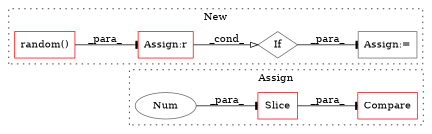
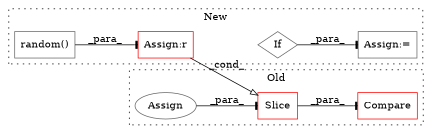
node "random()": color red -> gray40
edge "Assign:r" -> "If": now "Assign:r" -> "Slice"
cluster "Assign": label "Assign" -> "Old"
node "Num": label "Num" -> "Assign"
